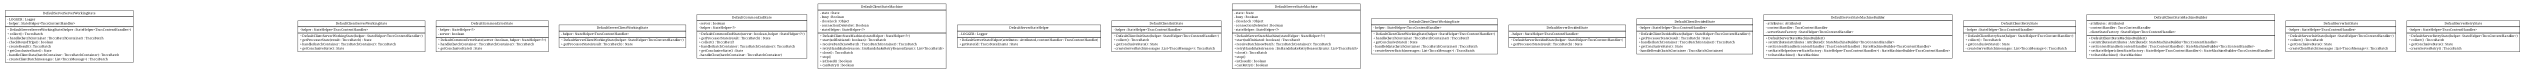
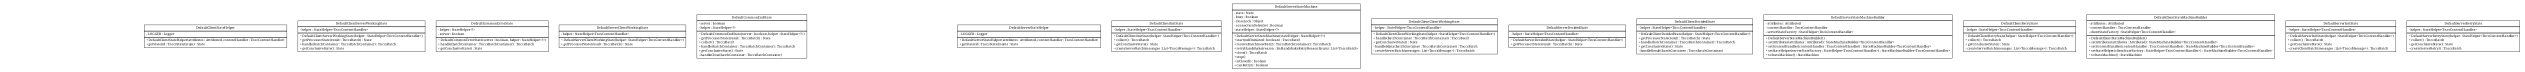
node "DefaultServerServerWorkingState": removed
node "DefaultClientStateHelper": added
node "DefaultClientStateMachine": removed
